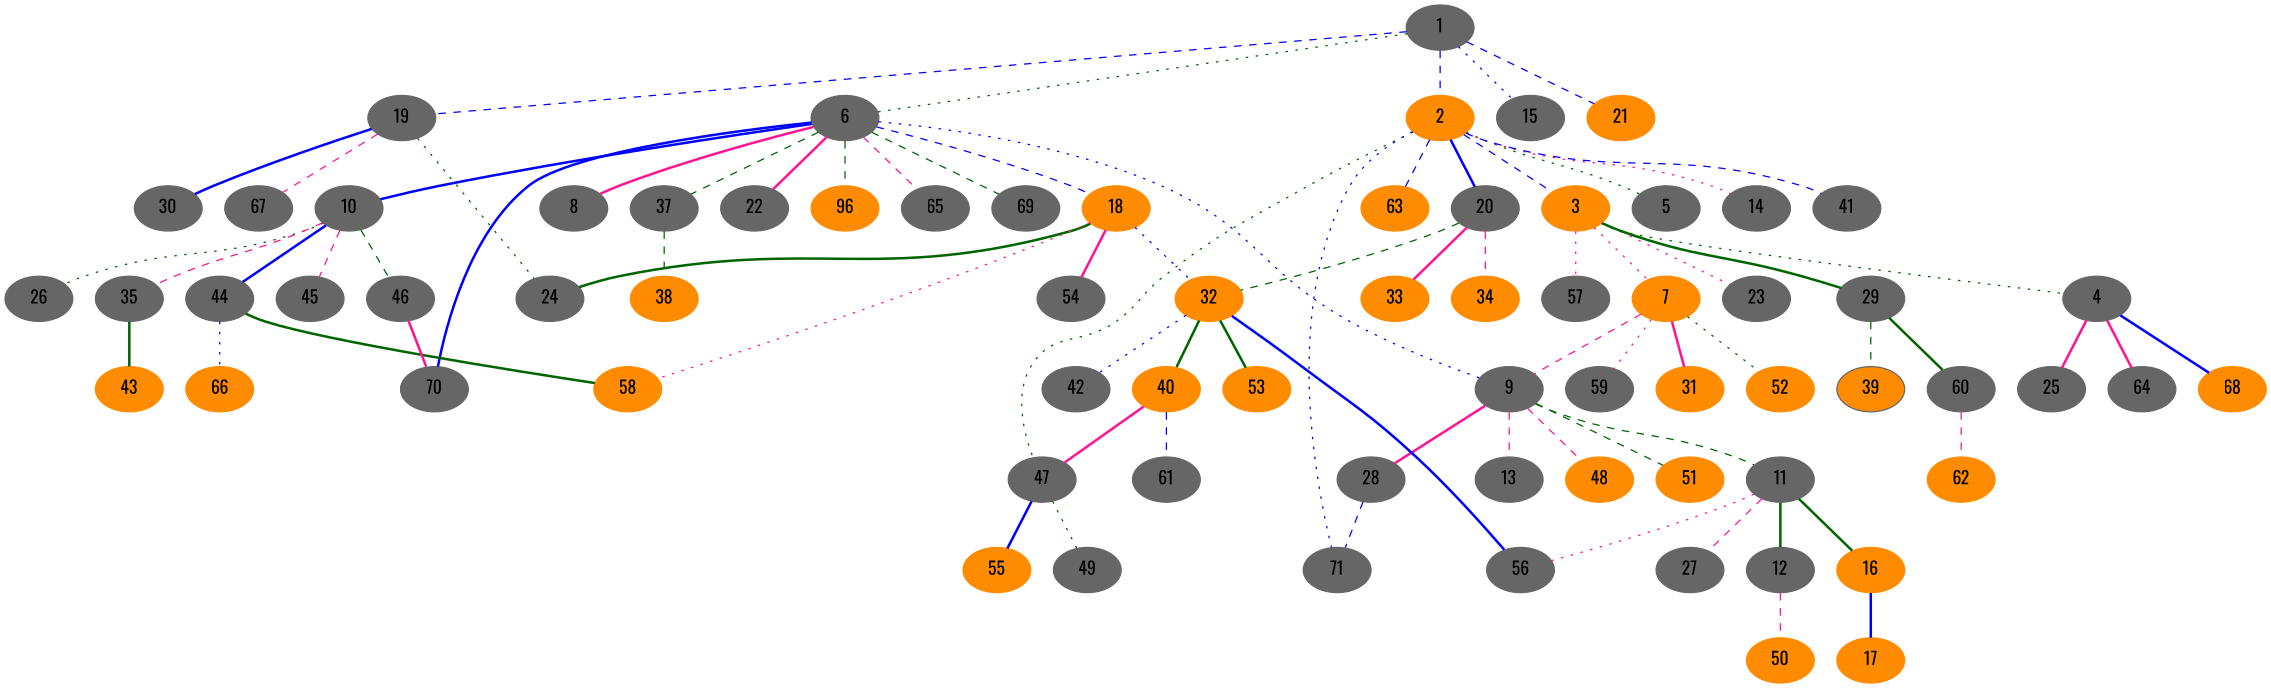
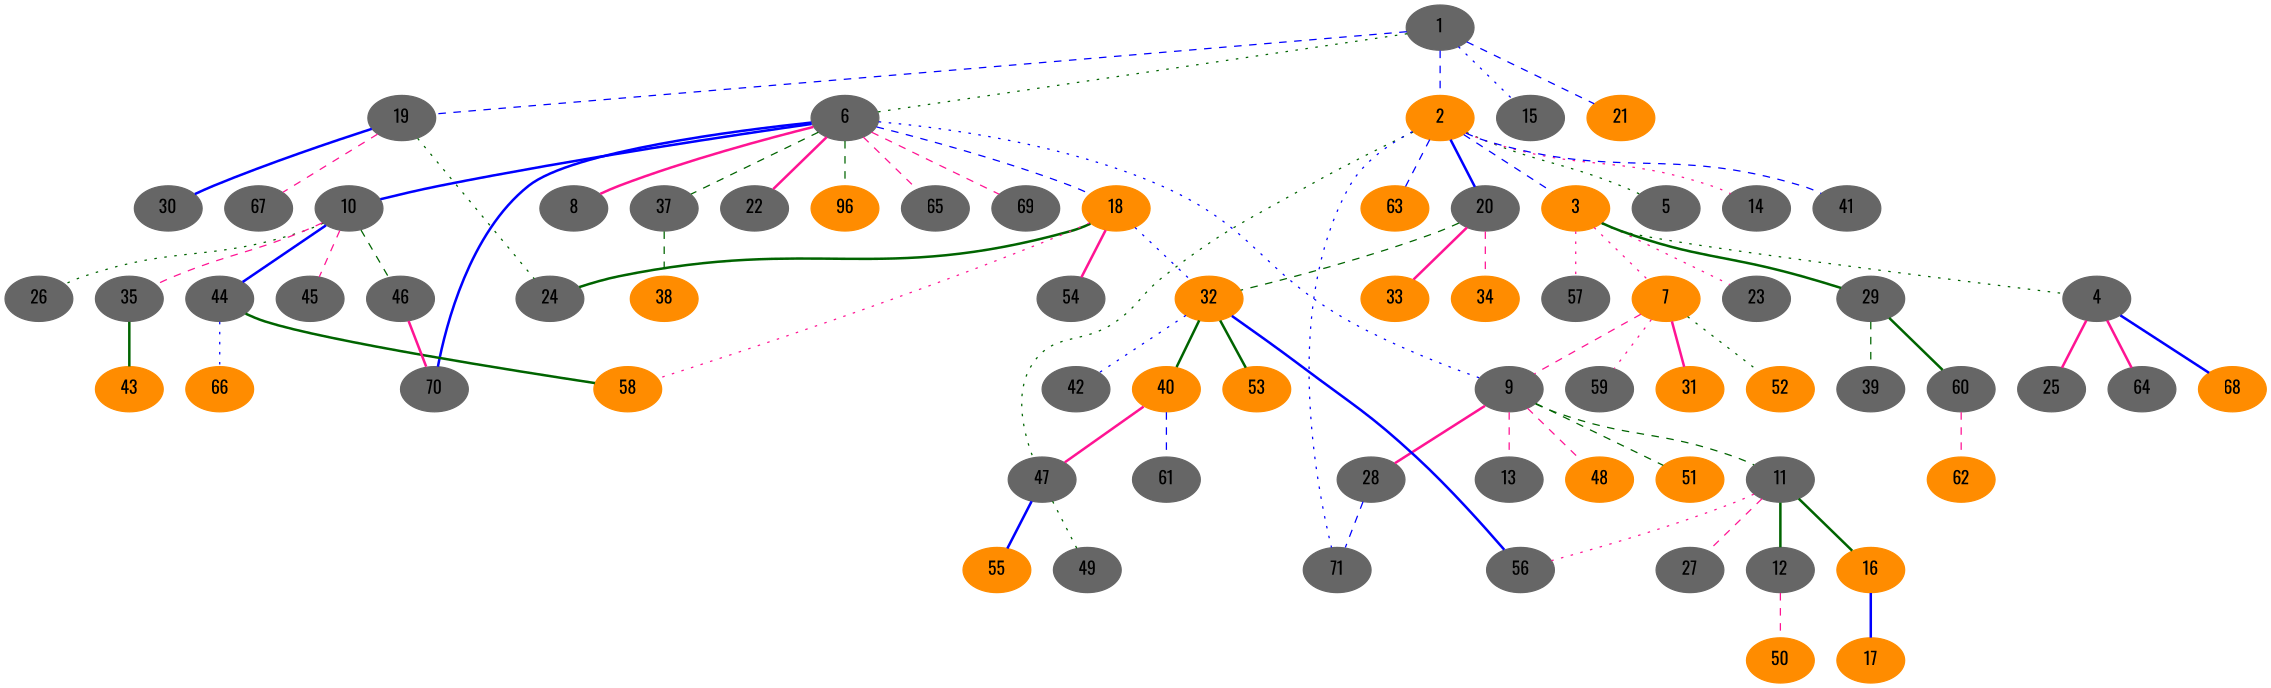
edge "6" -- "69": color darkgreen -> deeppink
node "39": fillcolor darkorange -> gray40
